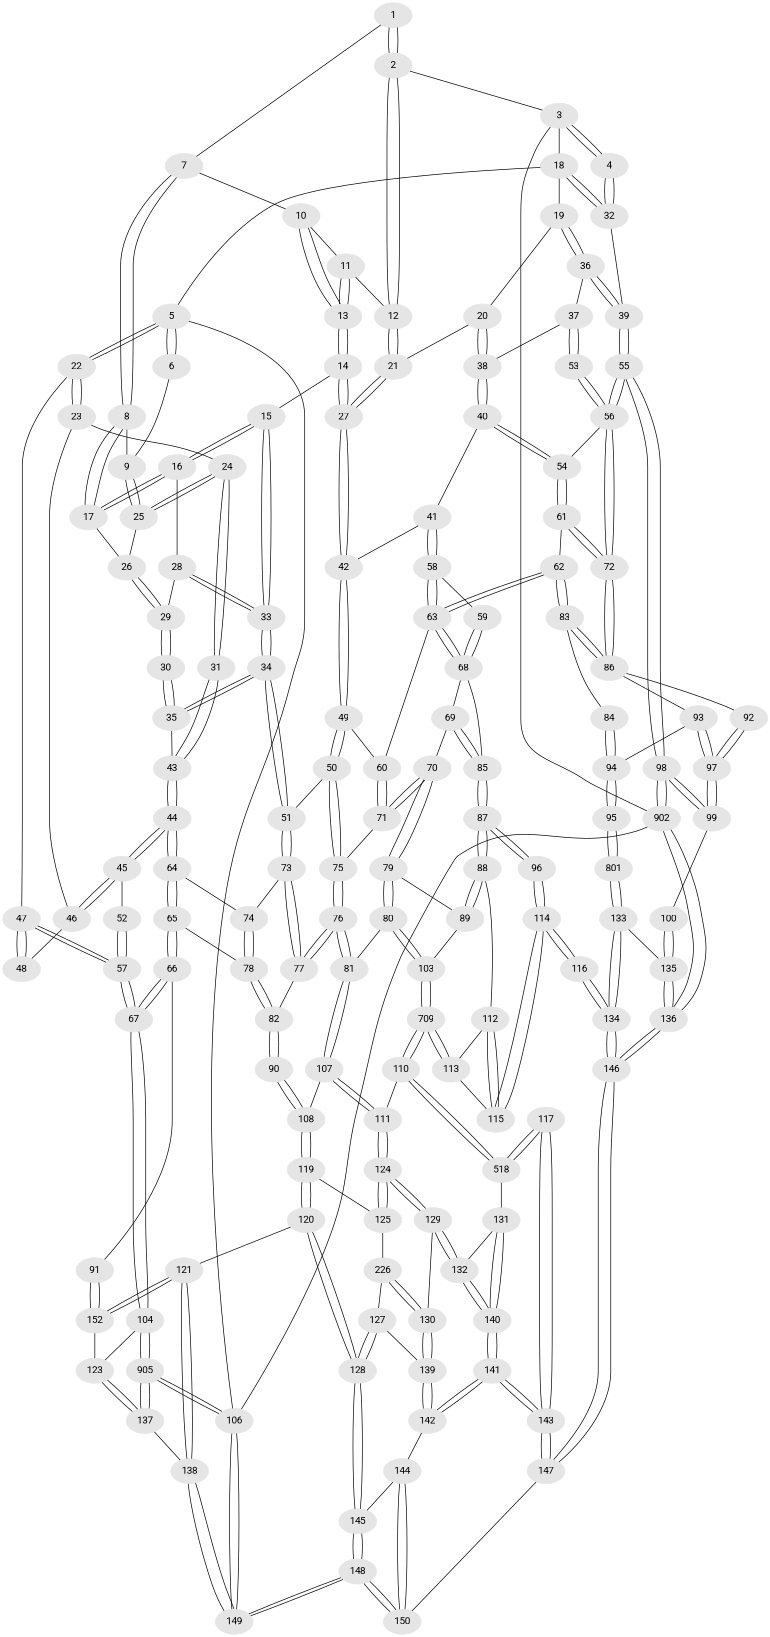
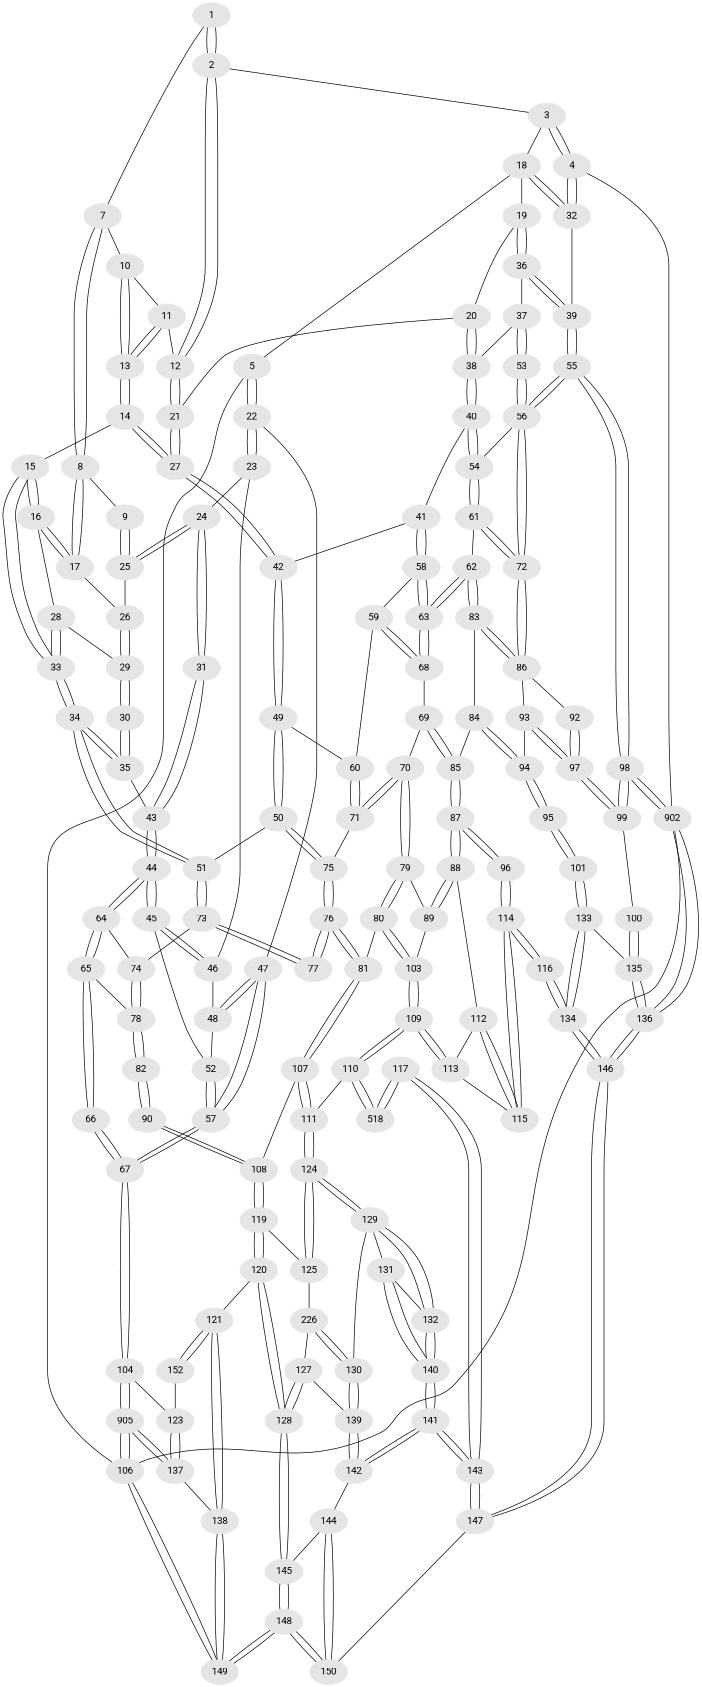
node "6": removed
edge "3" -- "902": now "4" -- "902"
edge "63" -- "60": now "59" -- "60"
edge "68" -- "85": now "84" -- "85"
node "801": label "801" -> "101"
edge "77" -- "82": removed
node "709": label "709" -> "109"
edge "48" -- "52": added
edge "518" -- "131": now "129" -- "131"
node "91": removed
